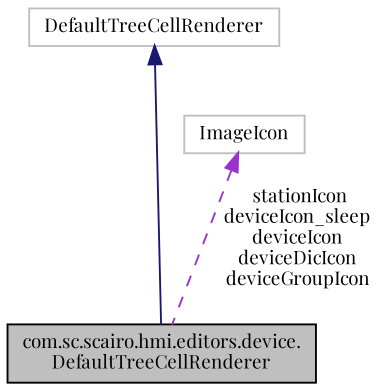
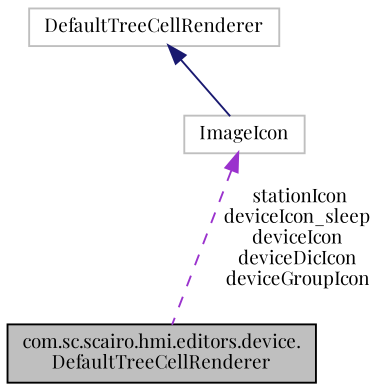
edge "com.sc.scairo.hmi.editors.device. DefaultTreeCellRenderer" -> "DefaultTreeCellRenderer": now "ImageIcon" -> "DefaultTreeCellRenderer"
